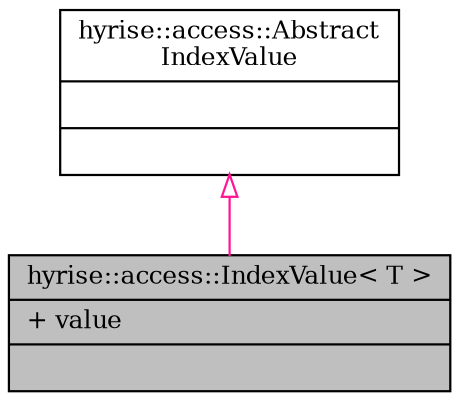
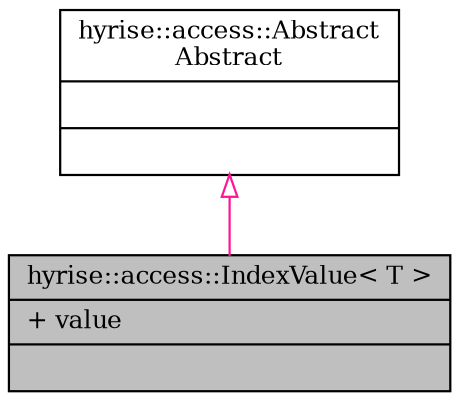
node "hyrise::access::Abstract": text "IndexValue" -> "Abstract"
